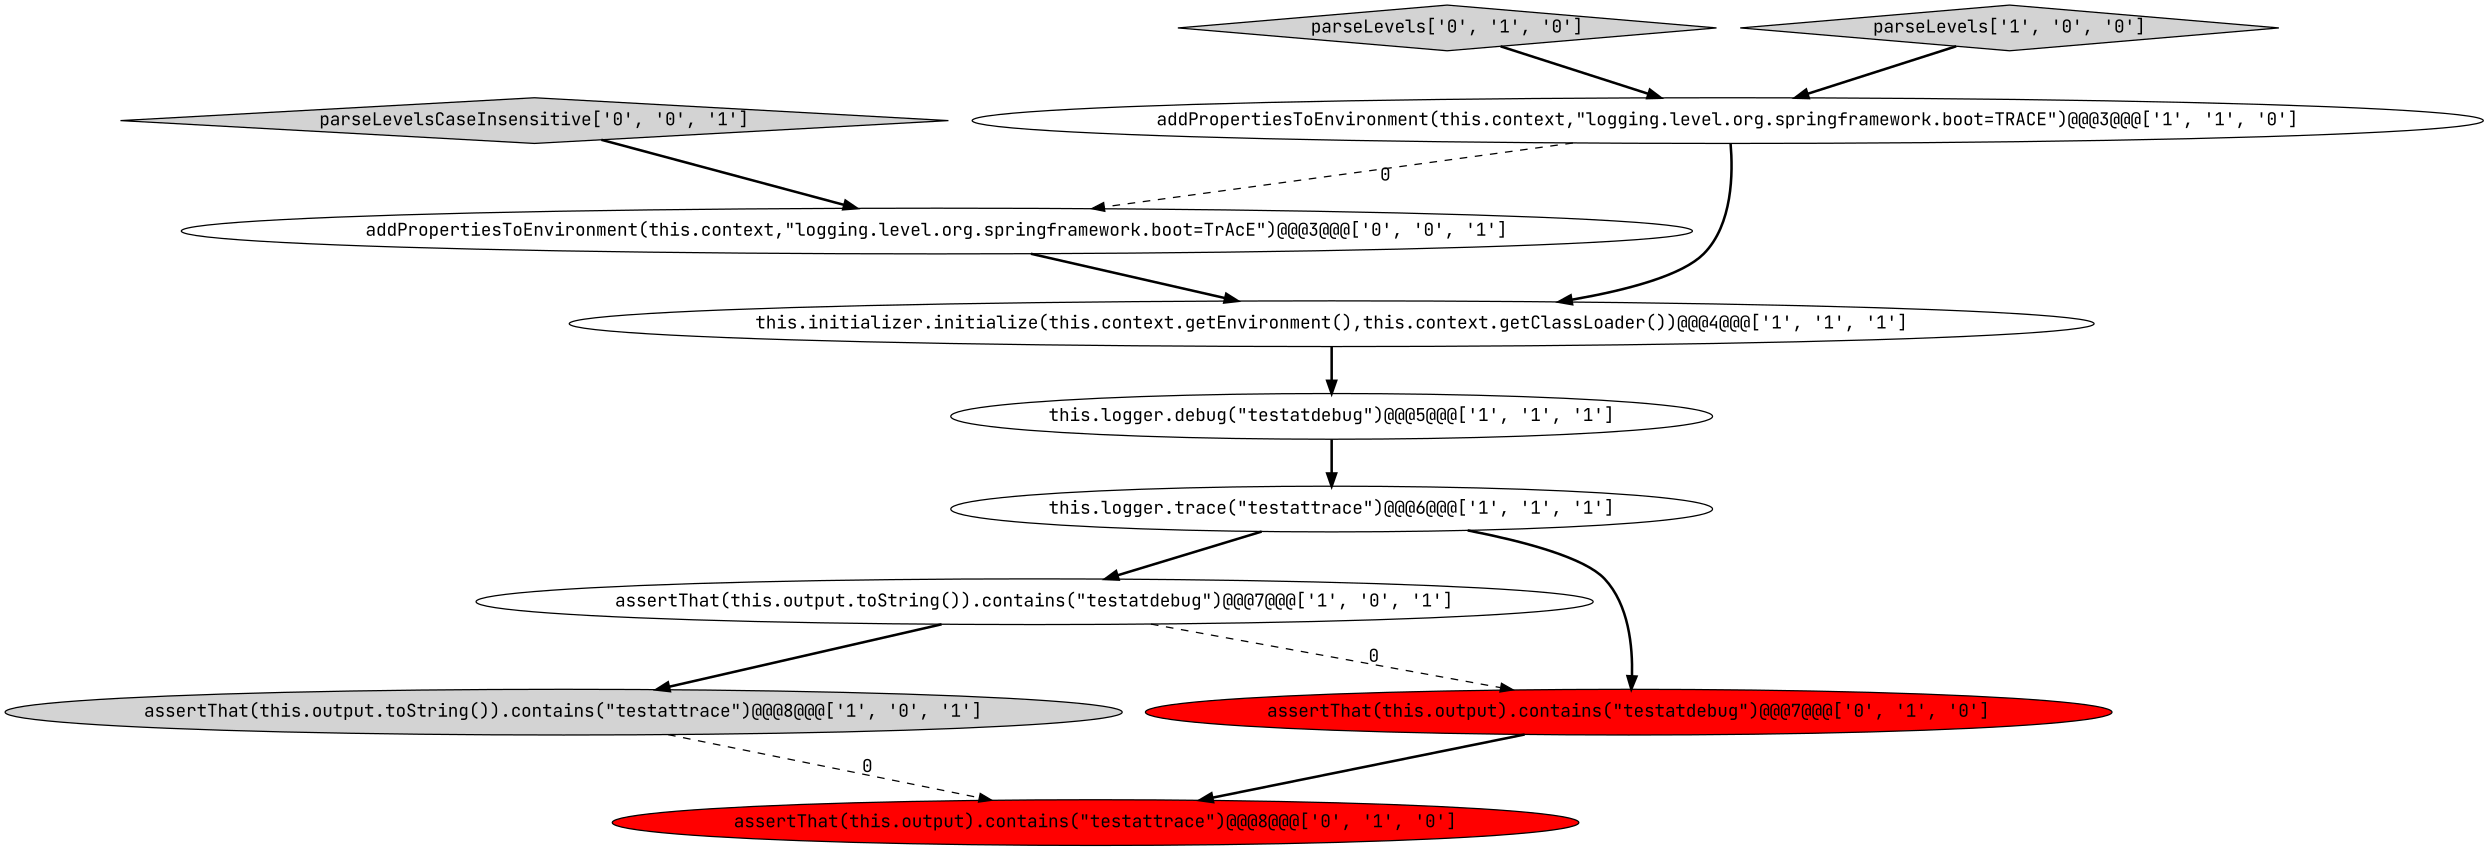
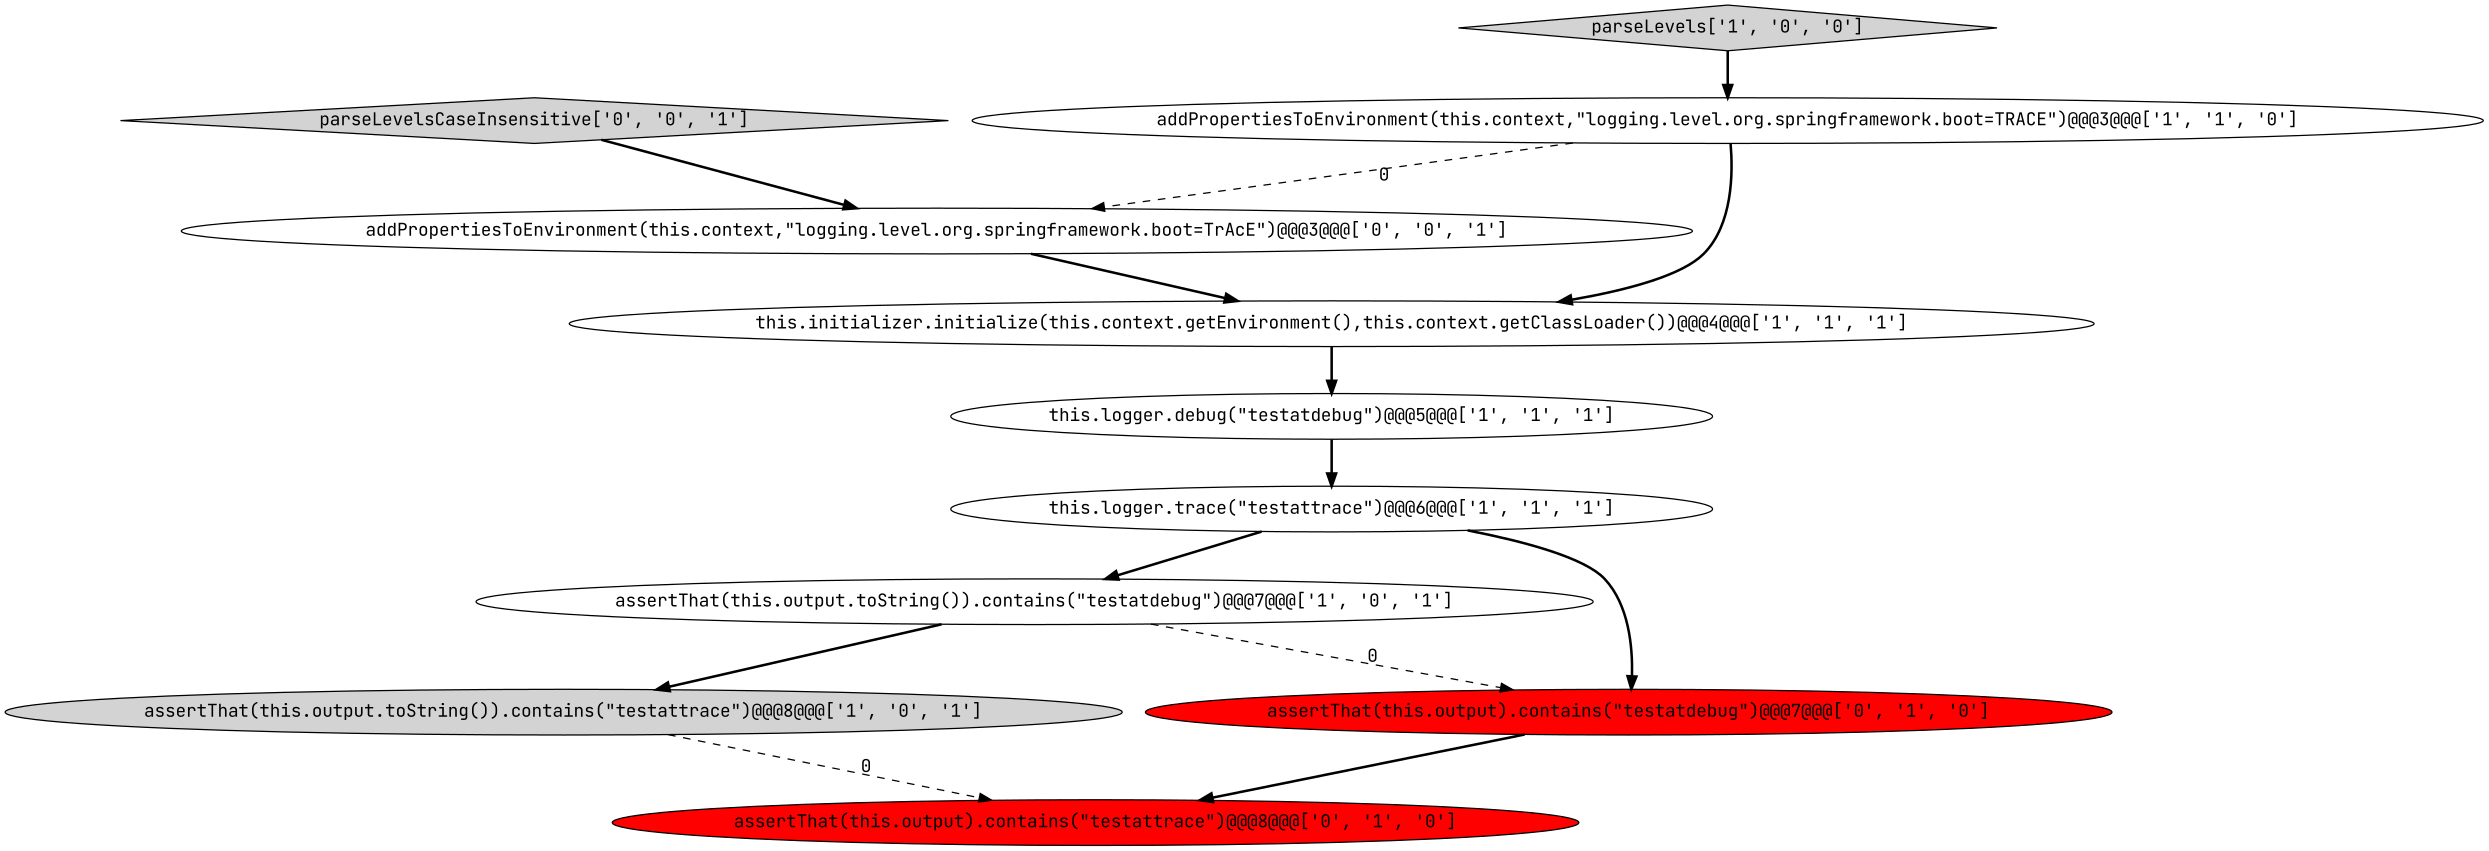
node "parseLevels['0', '1', '0']": removed
